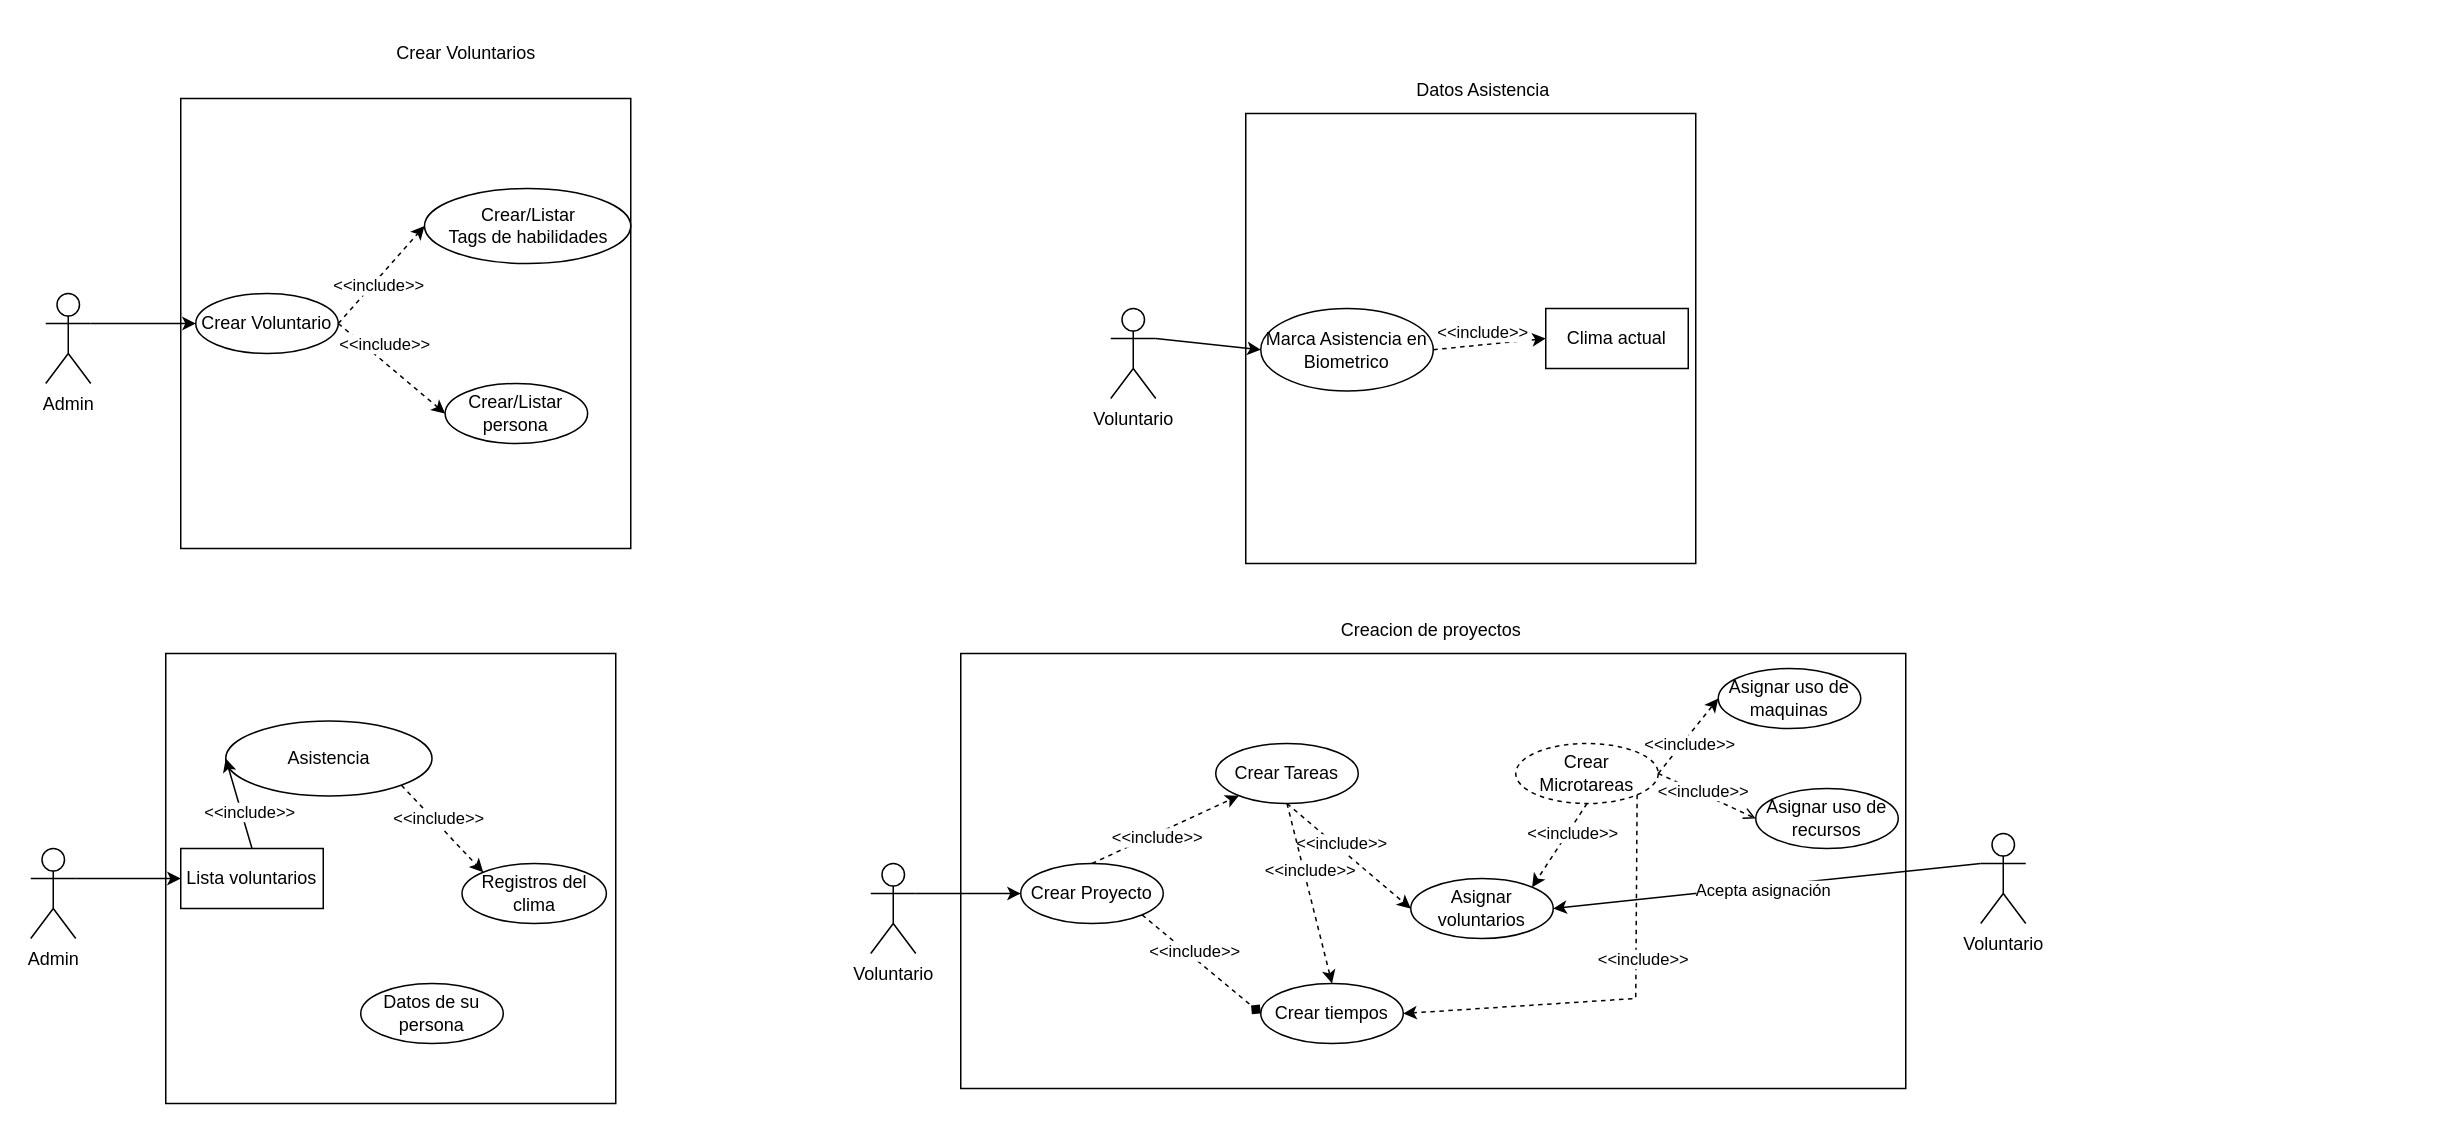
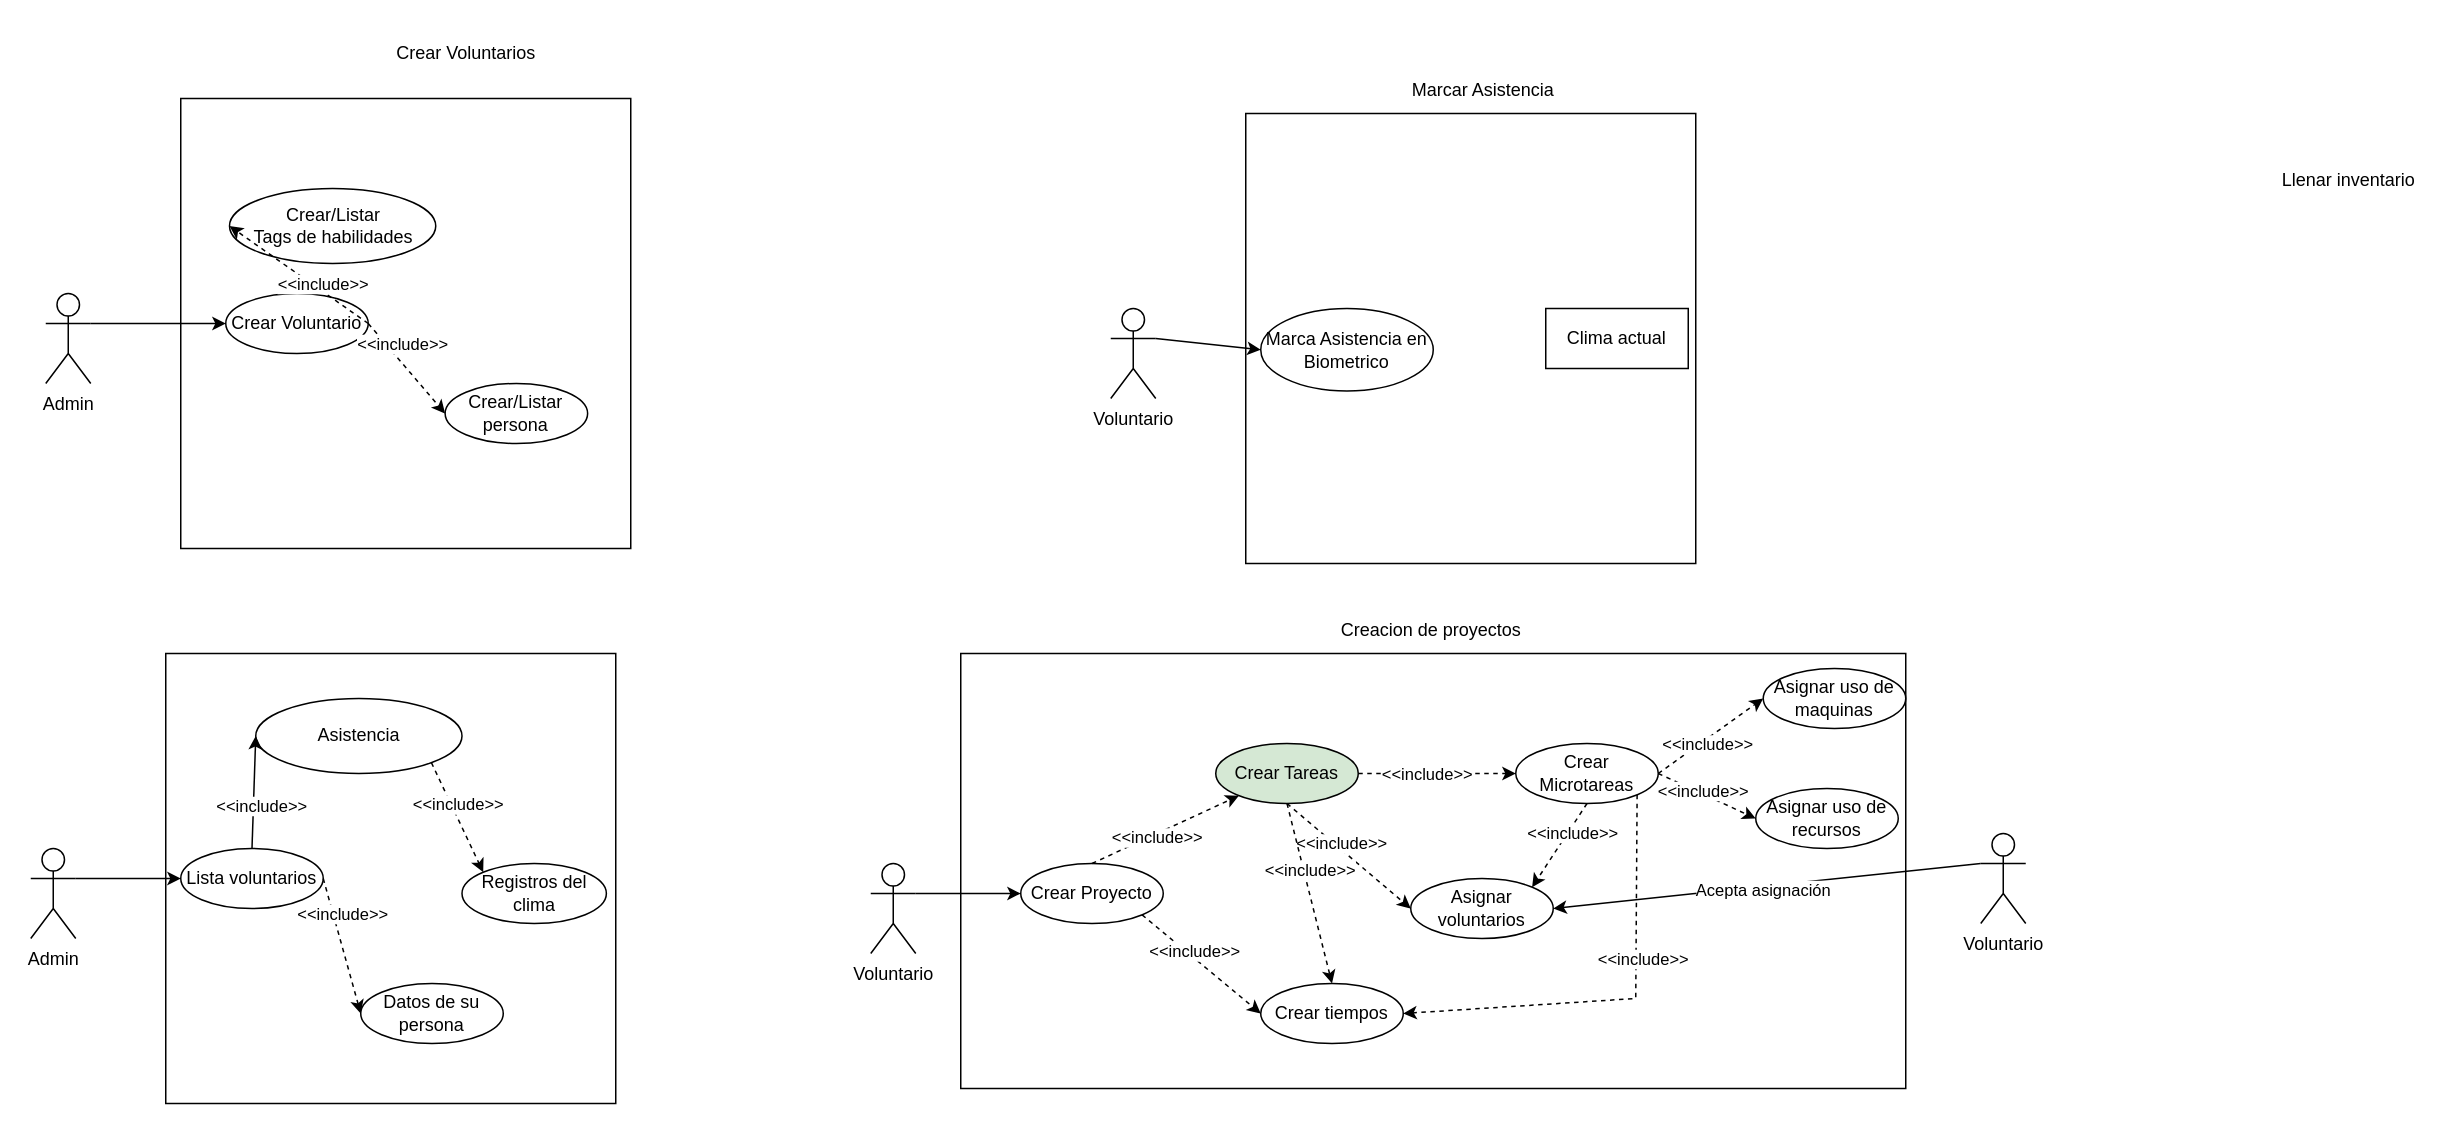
node "Datos Asistencia": label "Datos Asistencia" -> "Marcar Asistencia"
node "Llenar inventario": added
node "Crear/Listar Tags de habilidades": moved (528, 226) -> (333, 226)
node "Crear Voluntario": moved (267, 323) -> (297, 323)
edge "Marca Asistencia en Biometrico" -> "Clima actual": removed, label "<<include>>"
node "Asignar uso de maquinas": moved (1790, 698) -> (1835, 698)
node "Asistencia": moved (329, 758) -> (359, 736)
node "Crear Tareas": fillcolor #ffffff -> #d5e8d4
edge "Crear Tareas" -> "Crear Microtareas": added, label "<<include>>"
node "Crear Microtareas": style dashed -> solid
edge "Crear Microtareas" -> "Asignar uso de recursos": arrowhead open -> classic
node "Lista voluntarios": shape rectangle -> ellipse
edge "Lista voluntarios" -> "Datos de su persona": added, label "<<include>>"
edge "Crear Proyecto" -> "Crear tiempos": arrowhead diamond -> classic
